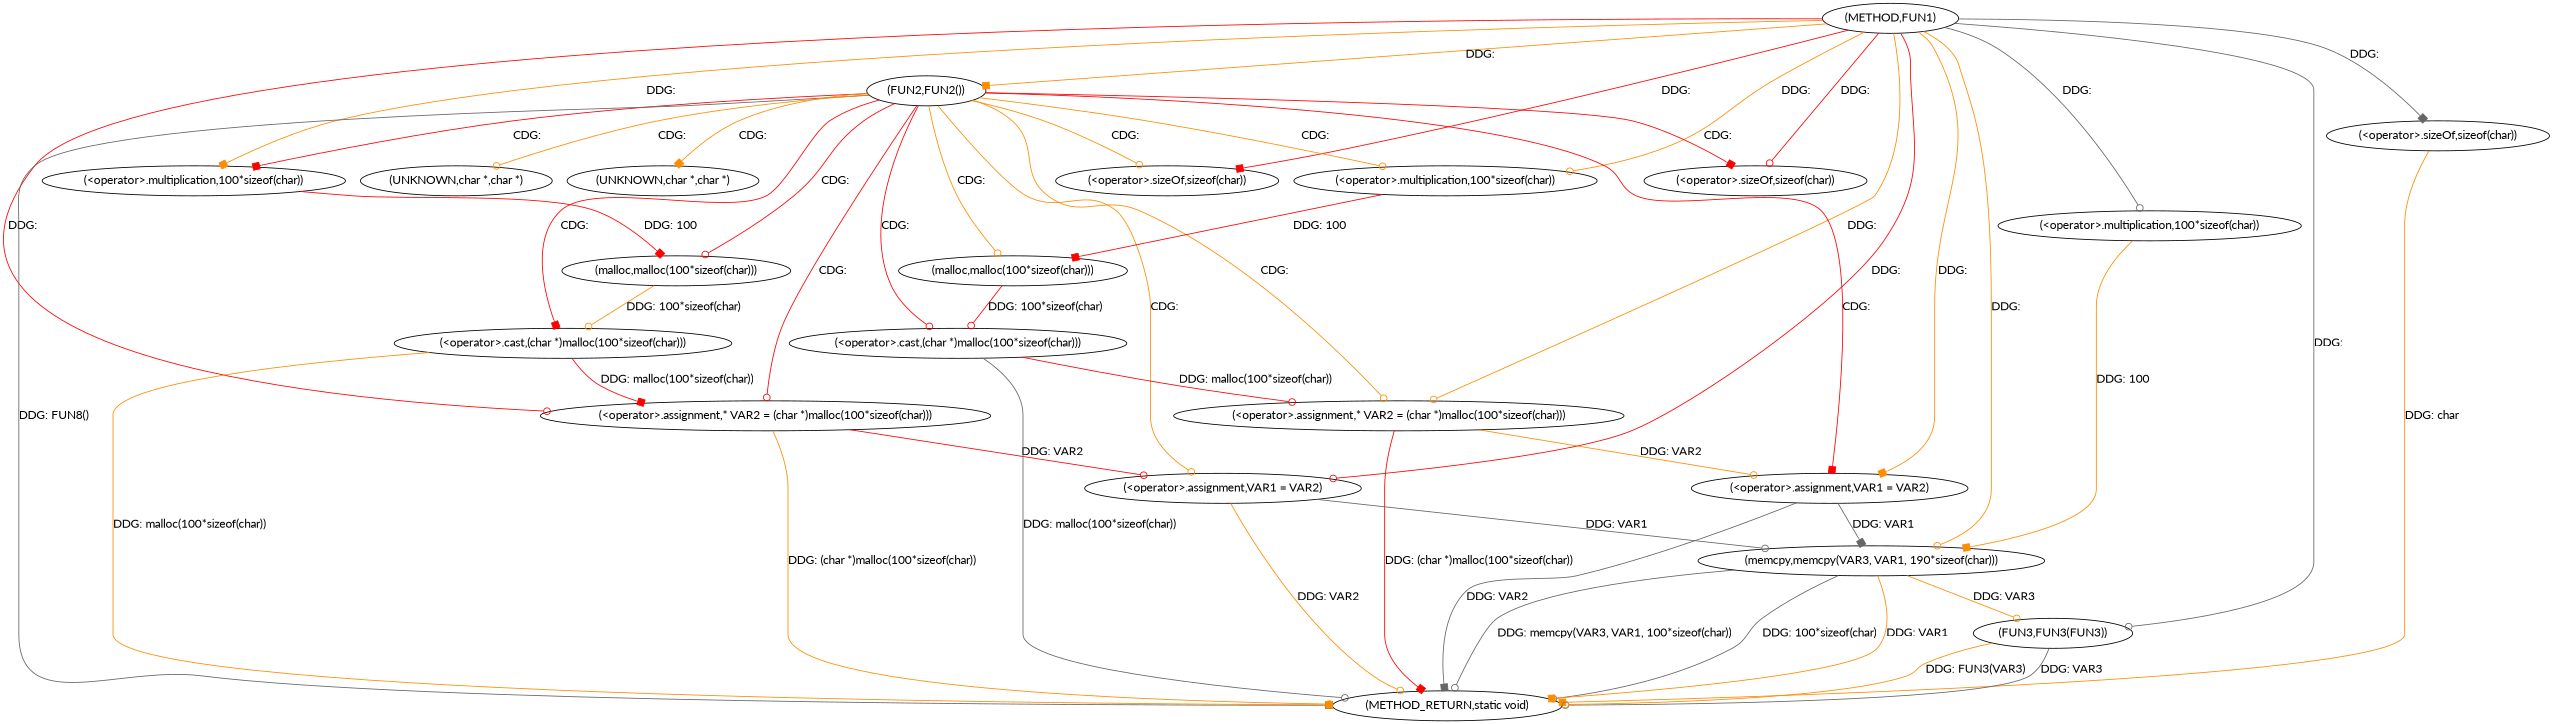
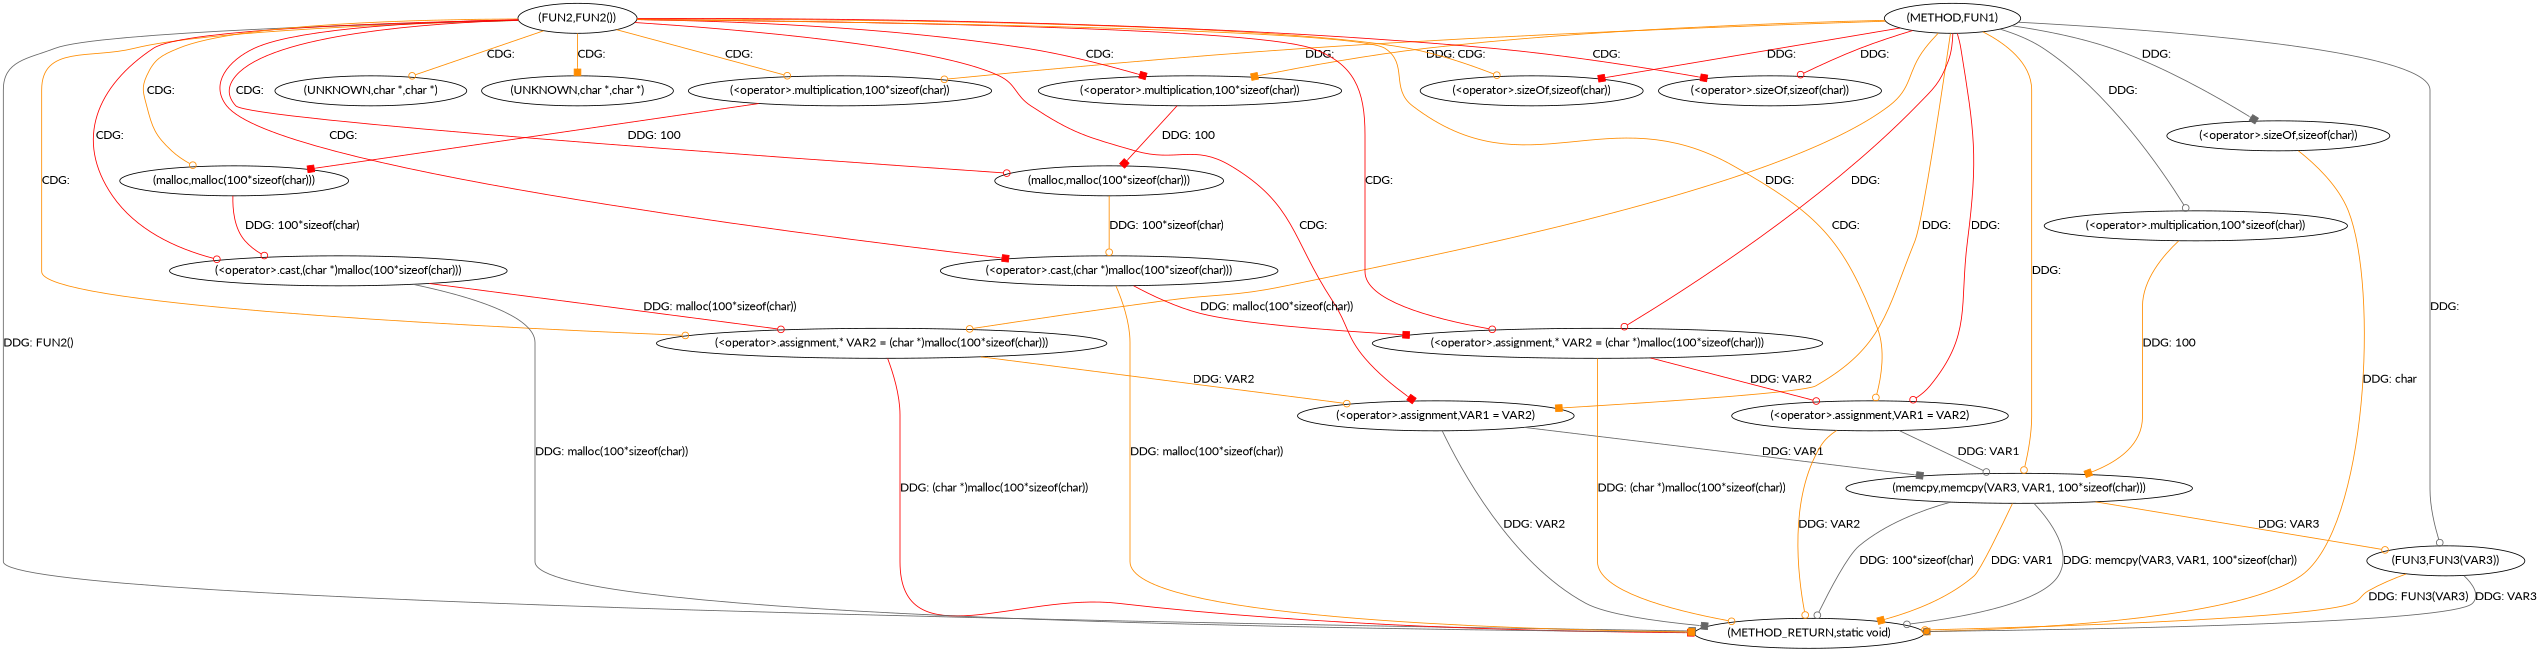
edge "(METHOD,FUN1)" -> "(FUN2,FUN2())": removed, label "DDG:"
edge "(FUN2,FUN2())" -> "(METHOD_RETURN,static void)": label "DDG: FUN8()" -> "DDG: FUN2()"
node "(memcpy,memcpy(VAR3, VAR1, 190*sizeof(char)))": label "(memcpy,memcpy(VAR3, VAR1, 190*sizeof(char)))" -> "(memcpy,memcpy(VAR3, VAR1, 100*sizeof(char)))"
node "(FUN3,FUN3(FUN3))": label "(FUN3,FUN3(FUN3))" -> "(FUN3,FUN3(VAR3))"
